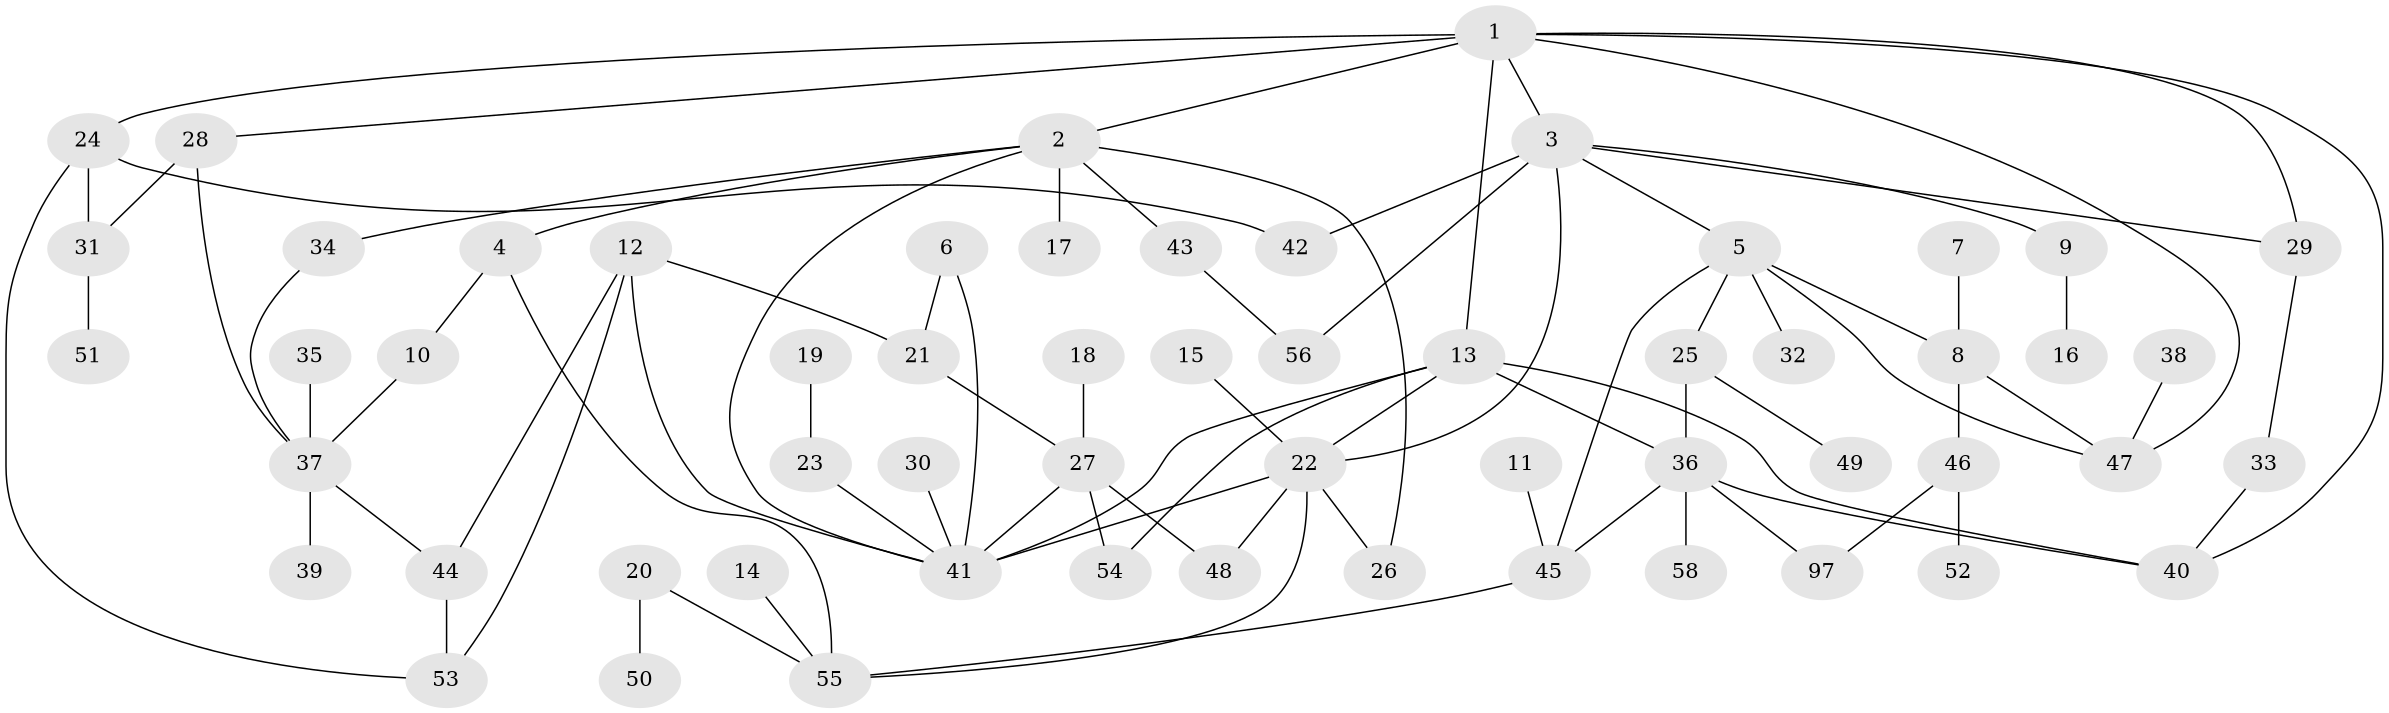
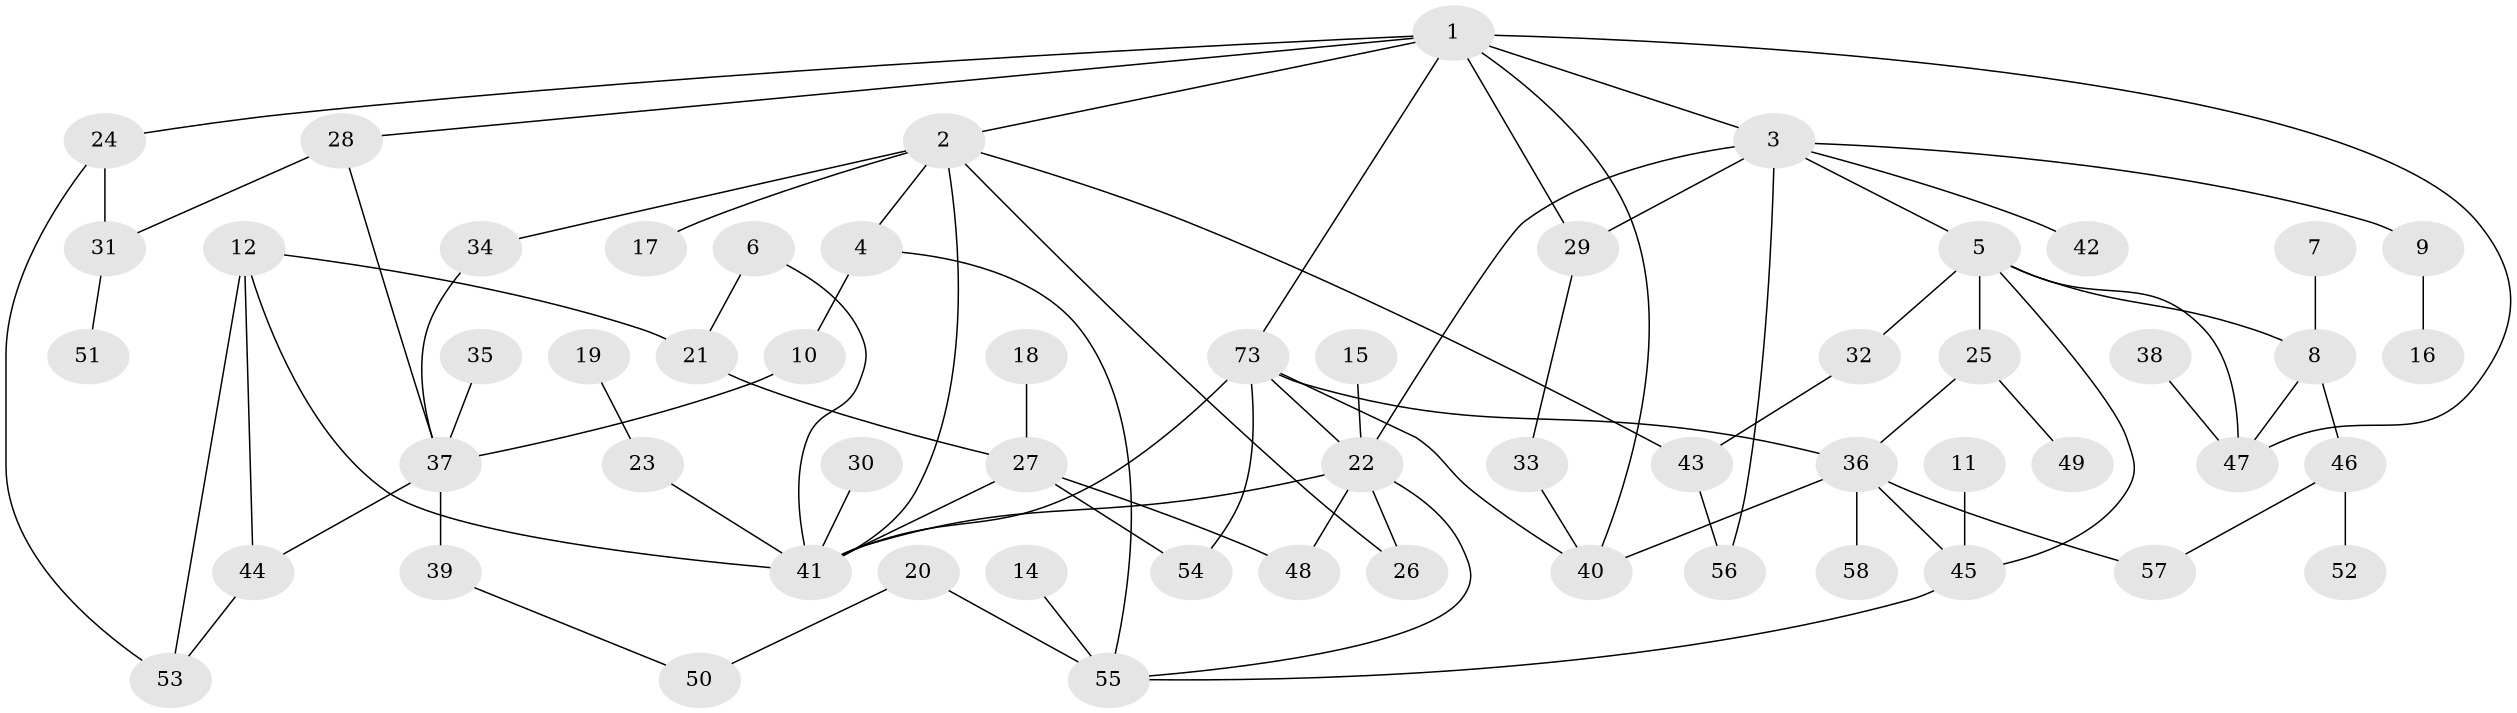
edge "24" -- "42": removed
node "13": label "13" -> "73"
edge "32" -- "43": added
node "97": label "97" -> "57"
edge "39" -- "50": added
